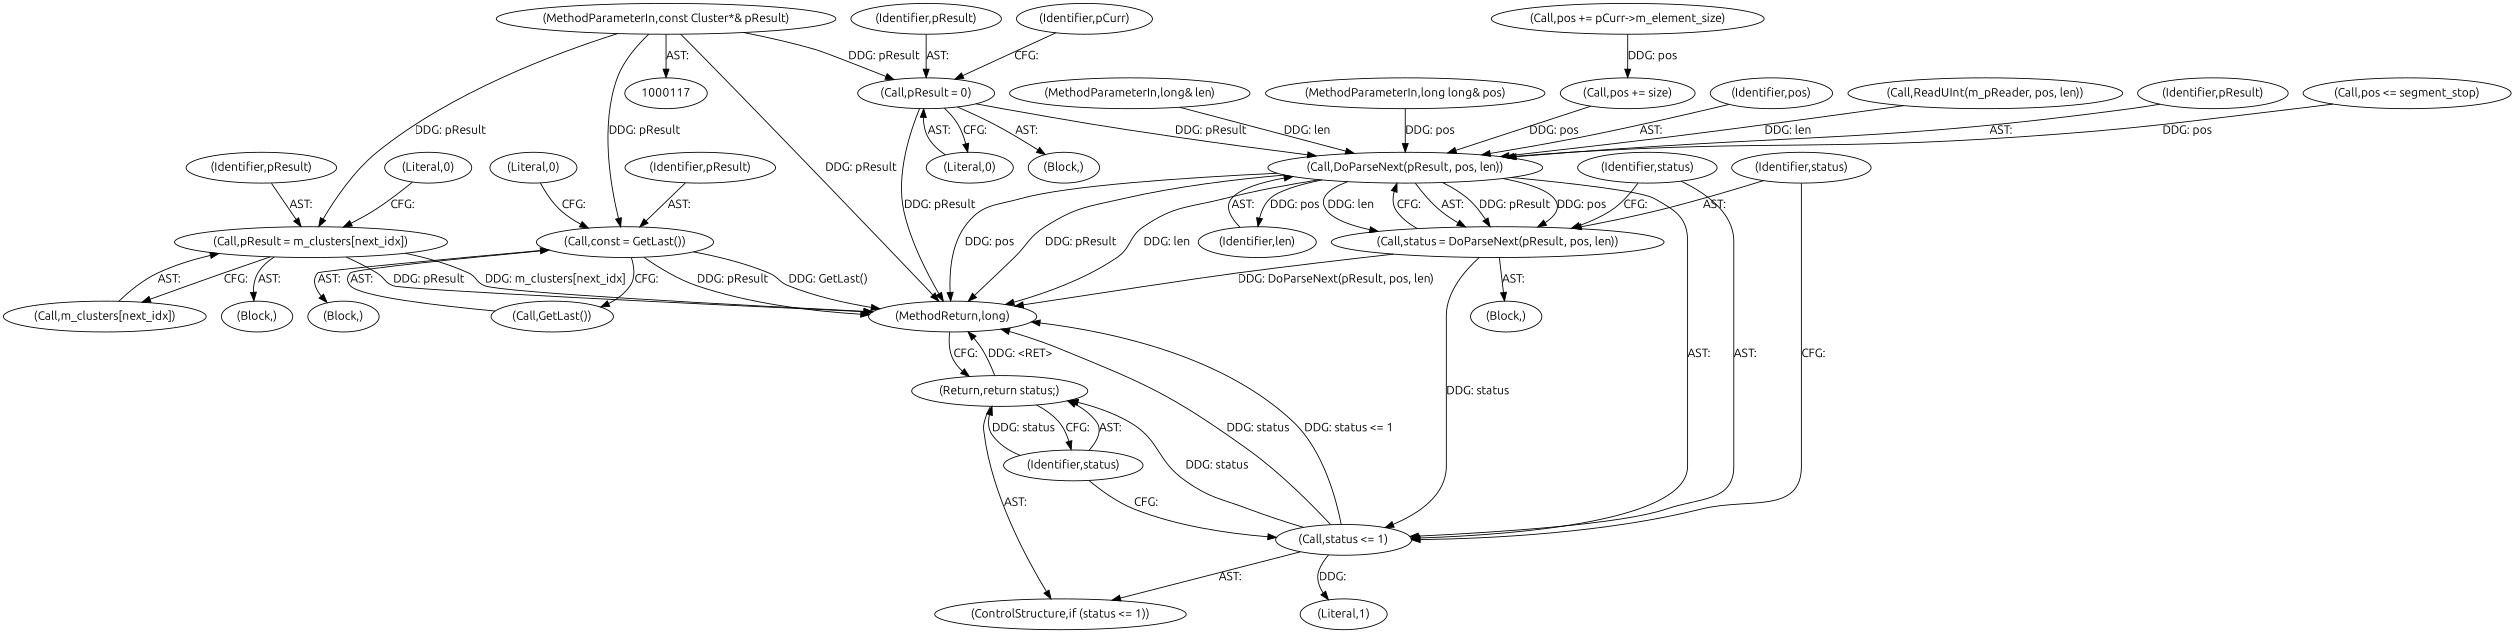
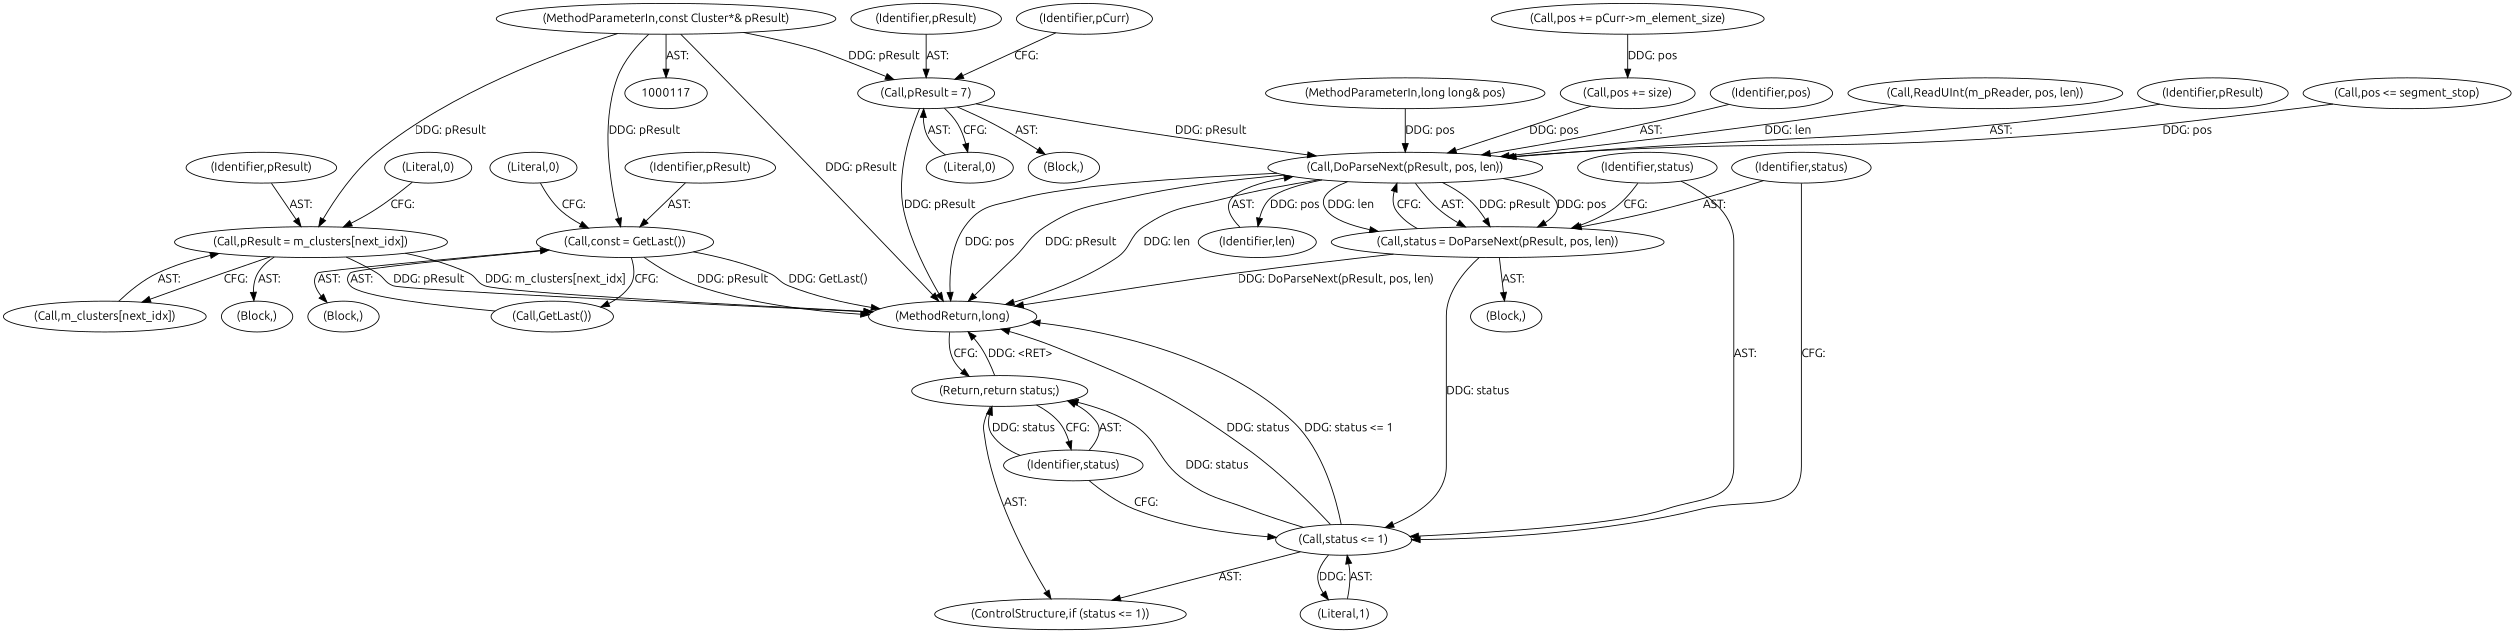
node "(Call,pResult = 0)": label "(Call,pResult = 0)" -> "(Call,pResult = 7)"
node "(MethodParameterIn,long& len)": removed
edge "(Call,DoParseNext(pResult, pos, len))" -> "(Call,status <= 1)": now "(Literal,1)" -> "(Call,status <= 1)"
